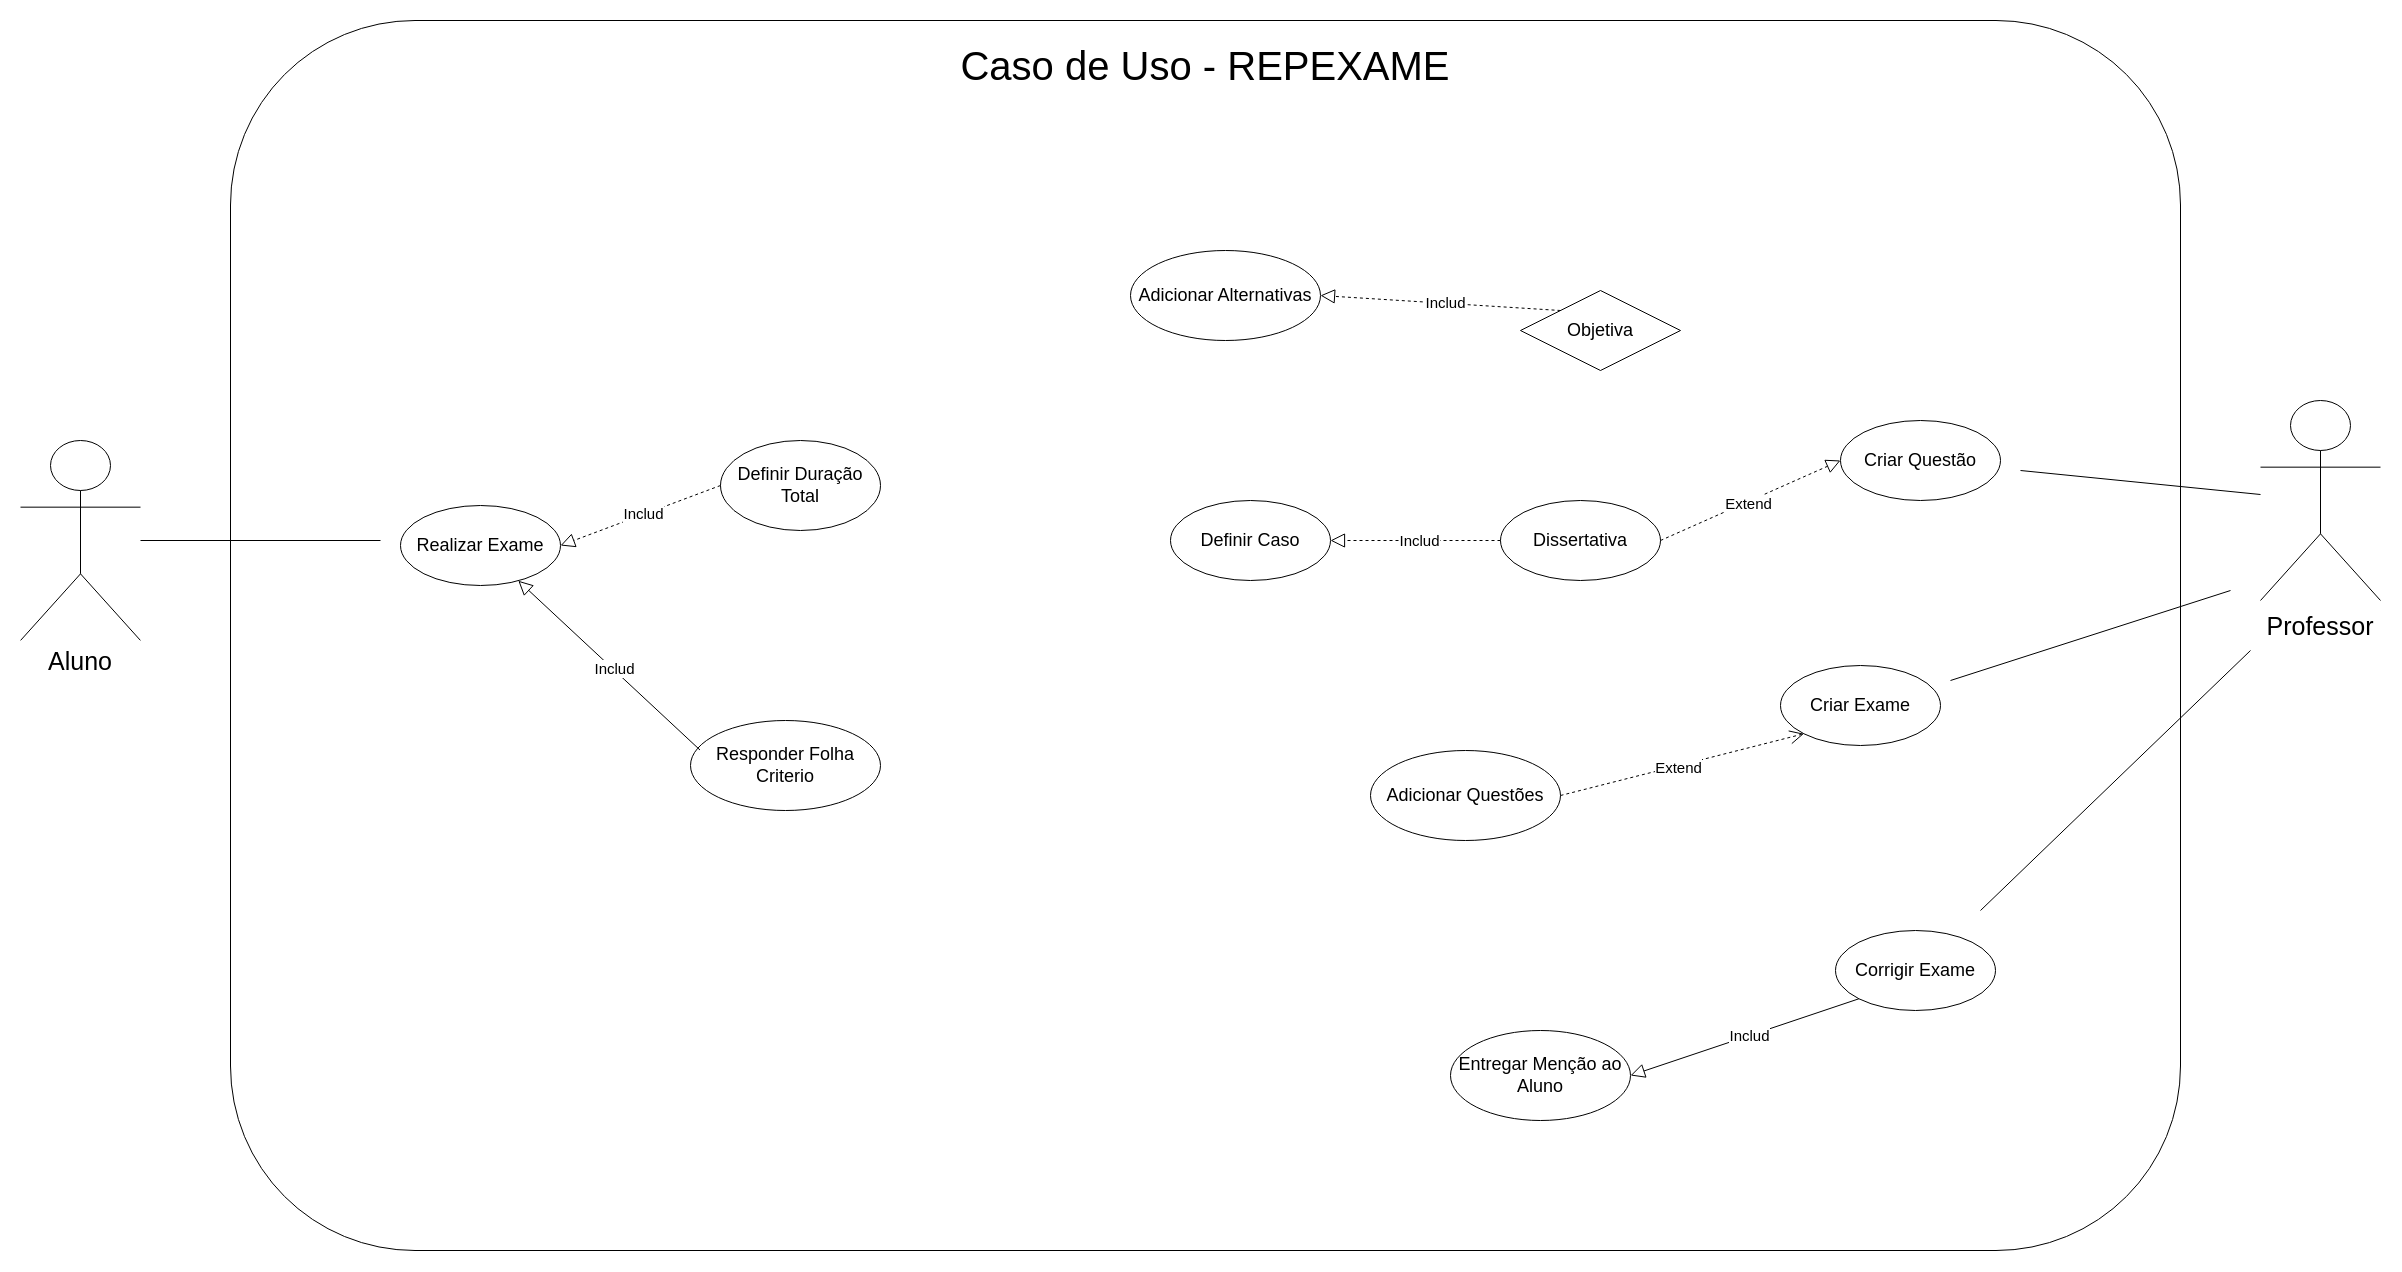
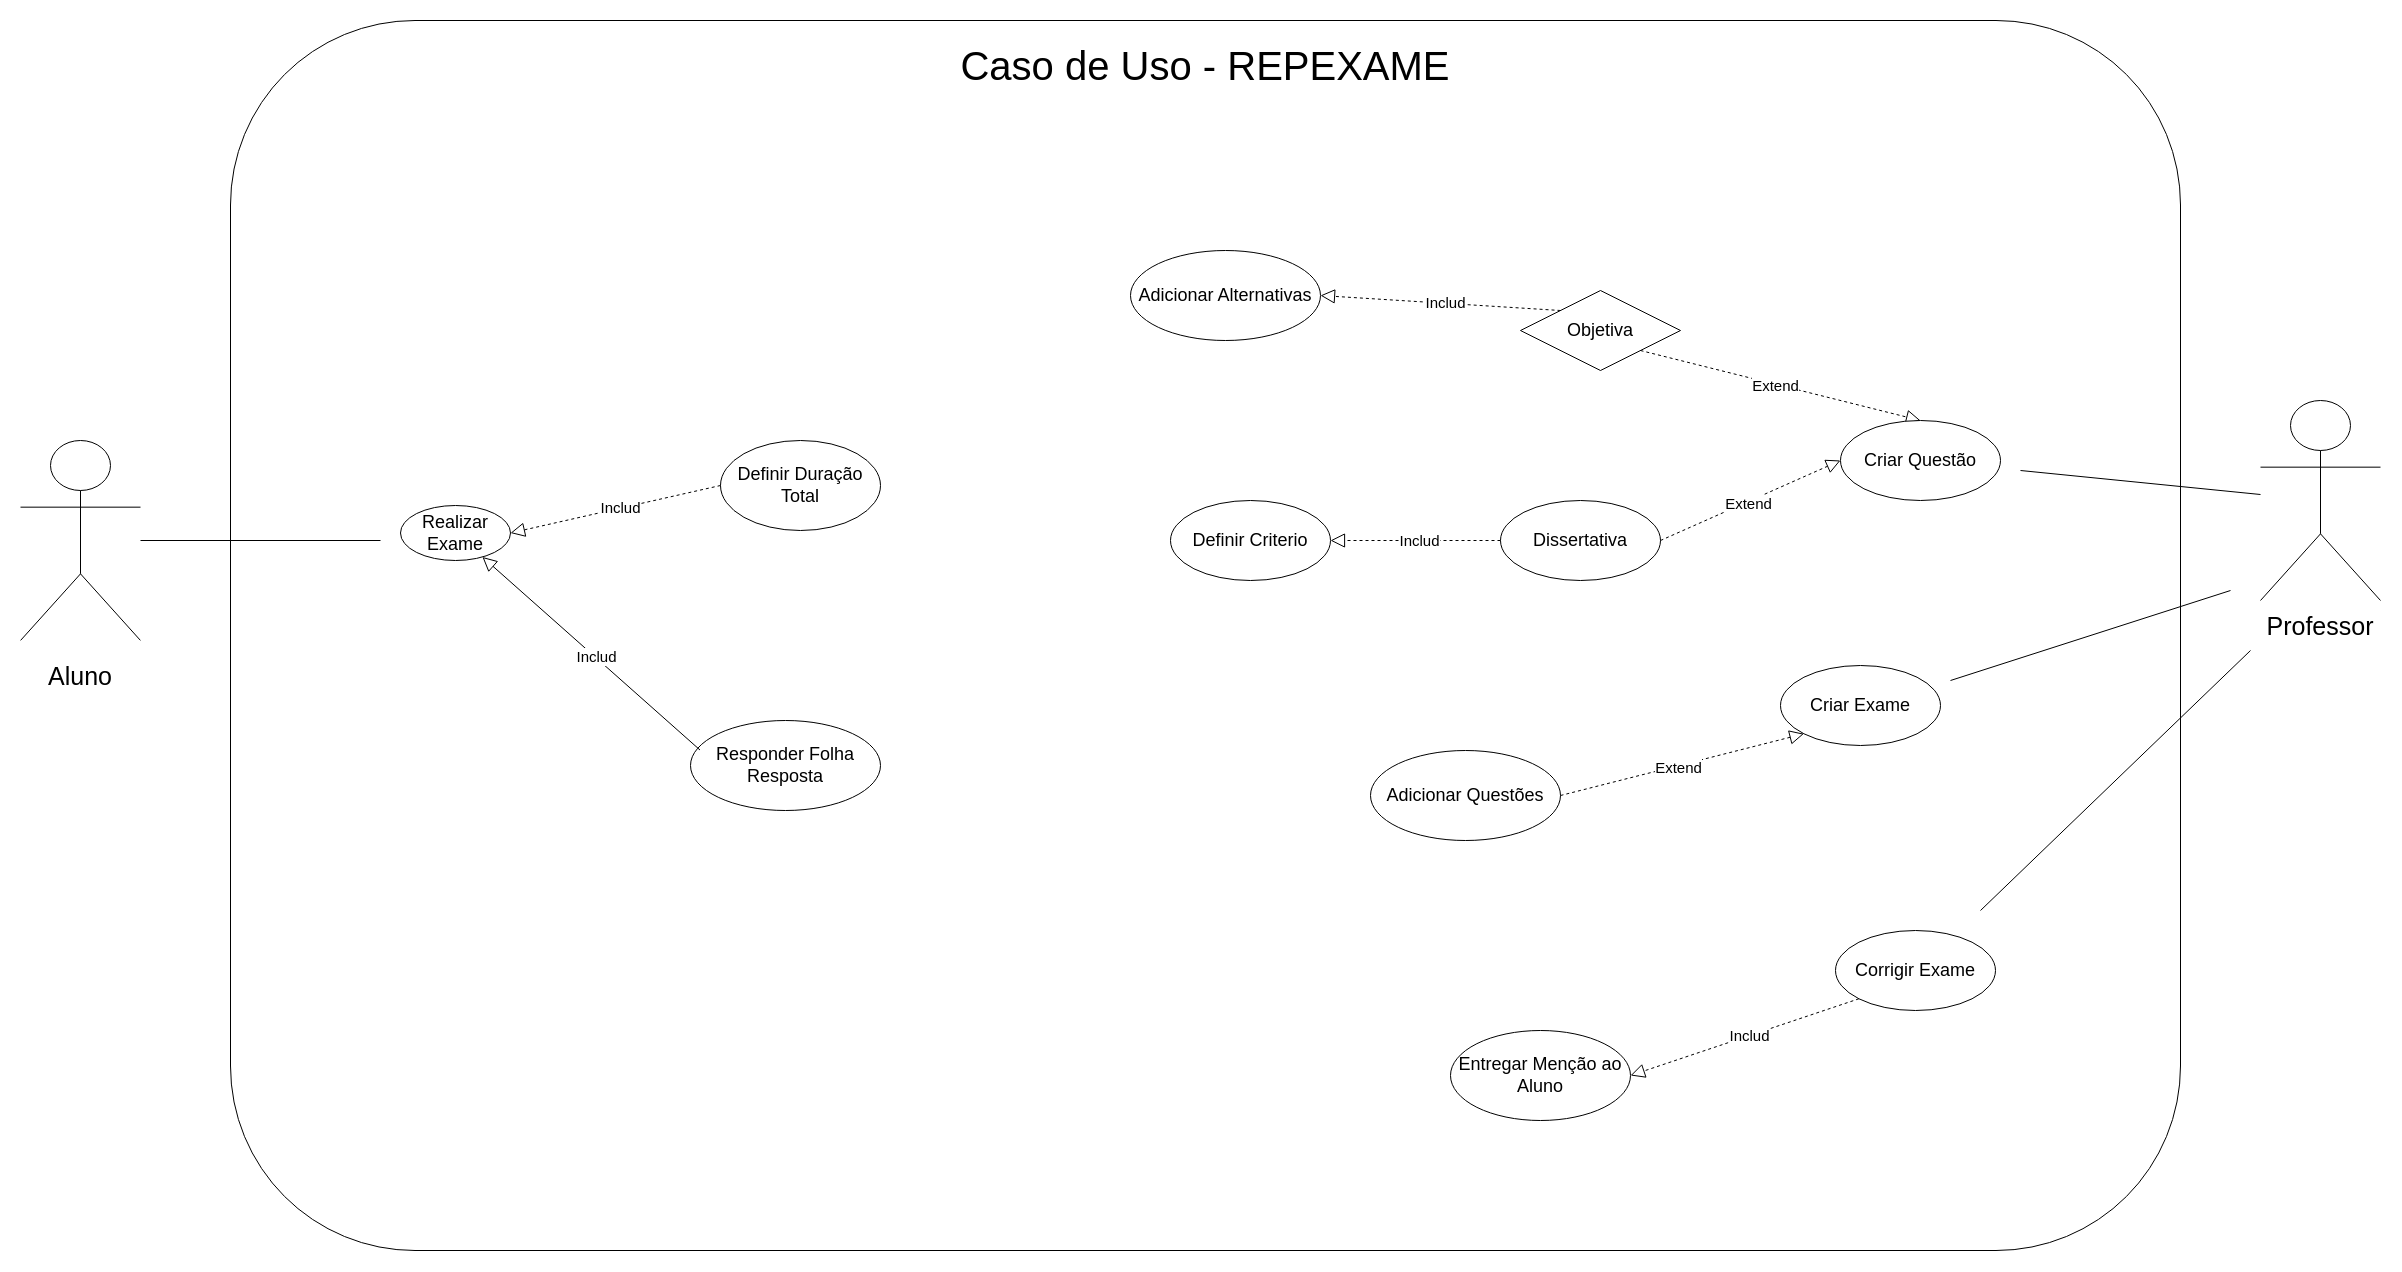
edge "Objetiva" -> "Criar Questão": added, label "Extend"
node "Definir Caso": label "Definir Caso" -> "Definir Criterio"
node "Realizar Exame": size 160x80 -> 110x55
node "Aluno": moved (81, 661) -> (81, 676)
edge "Adicionar Questões" -> "Criar Exame": arrowhead open -> block
node "Responder Folha Criterio": label "Responder Folha Criterio" -> "Responder Folha Resposta"
edge "Corrigir Exame" -> "Entregar Menção ao Aluno": style solid -> dashed
